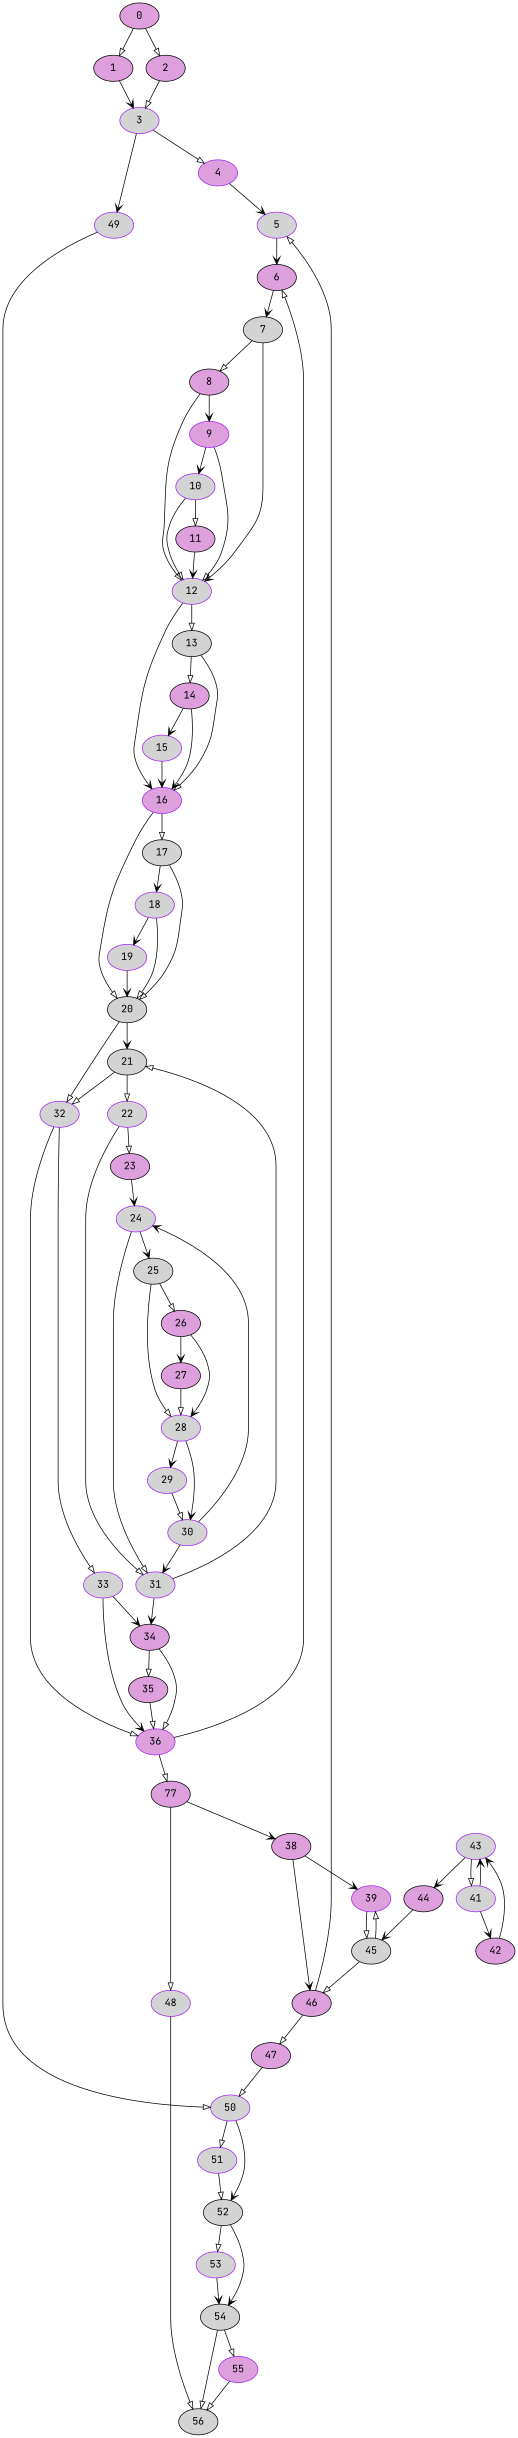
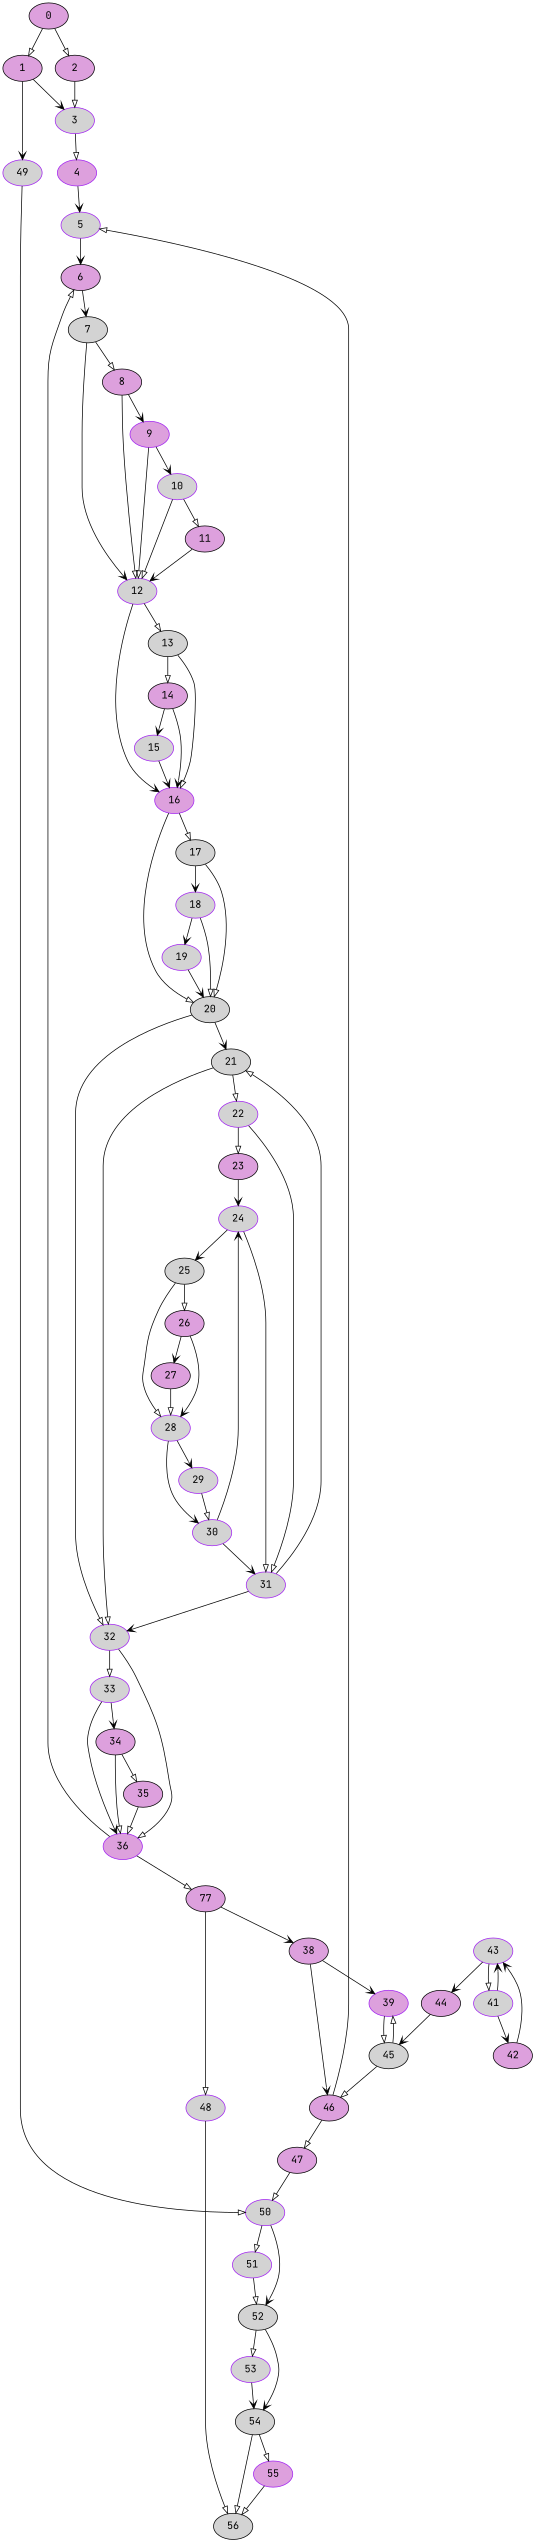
edge "3" -> "49": now "1" -> "49"
edge "31" -> "34": now "31" -> "32"
